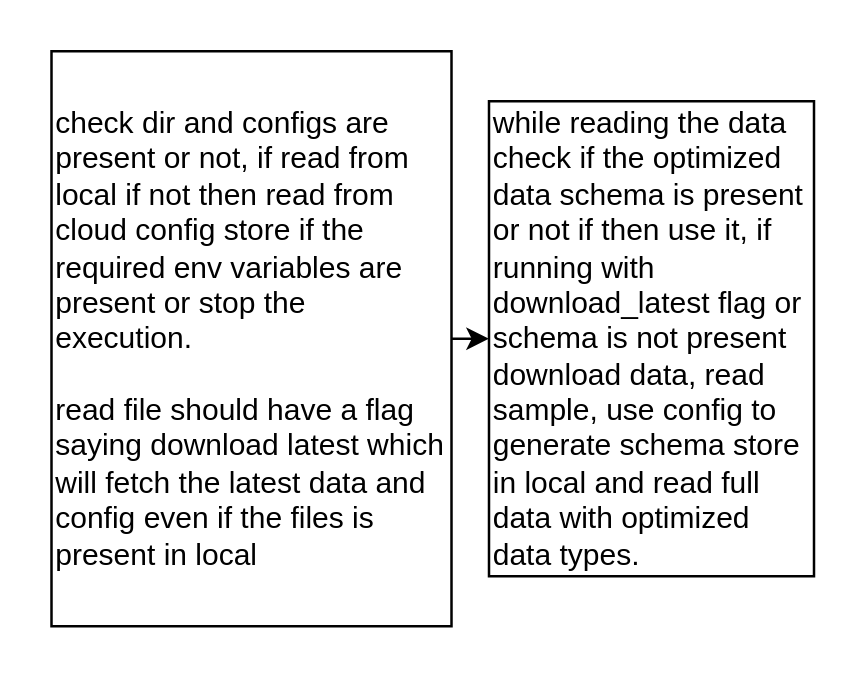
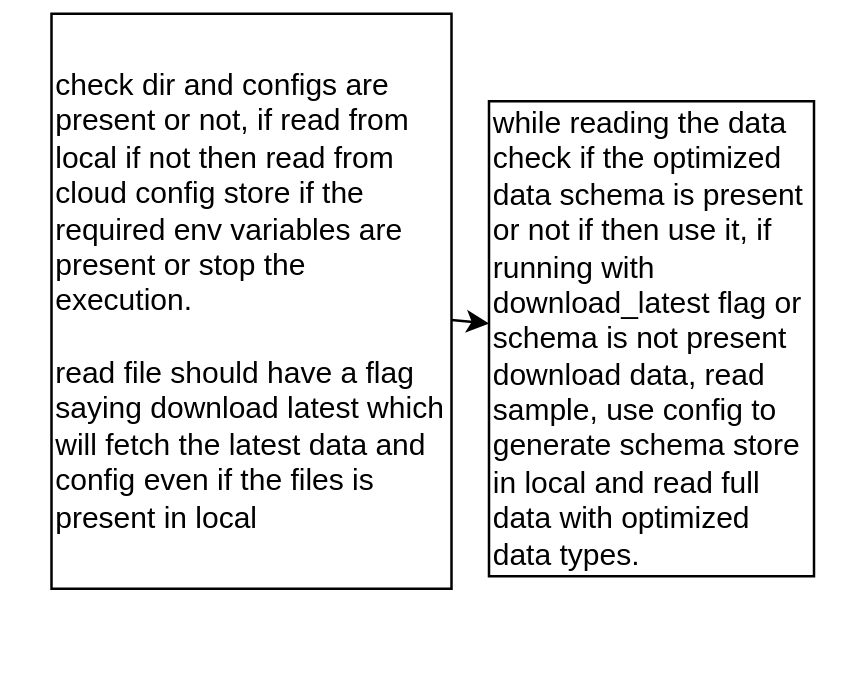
node "check dir and configs are present or not, if read from local if not then read from cloud config store if the required env variables are present or stop the execution. read file should have a flag saying download latest which will fetch the latest data and config even if the files is present in local": moved (251, 339) -> (251, 301)
